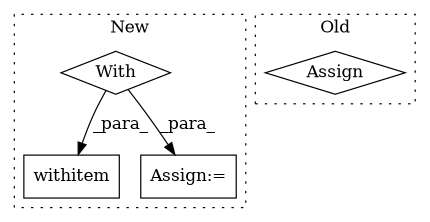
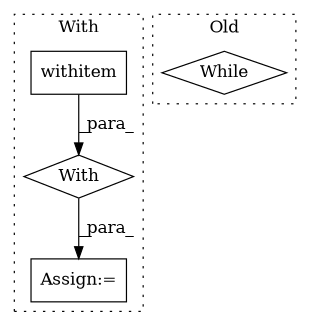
cluster "New": label "New" -> "With"
node "Assign": label "Assign" -> "While"
edge "With" -> "withitem": reversed
